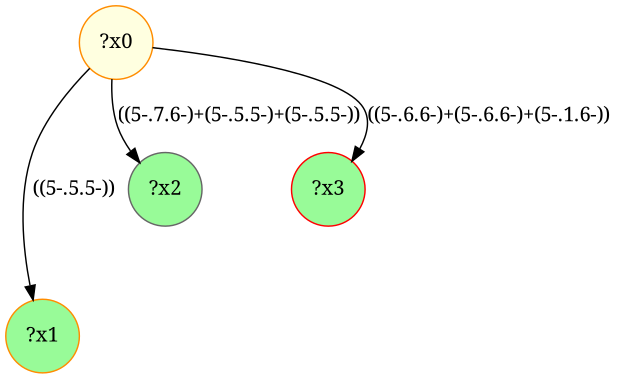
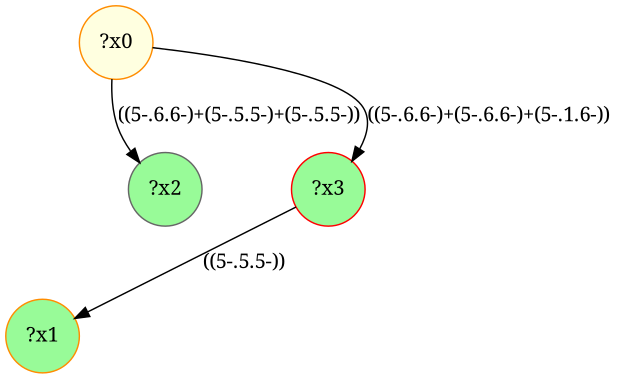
edge "?x0" -> "?x2": label "((5-.7.6-)+(5-.5.5-)+(5-.5.5-))" -> "((5-.6.6-)+(5-.5.5-)+(5-.5.5-))"
edge "?x0" -> "?x1": now "?x3" -> "?x1"
